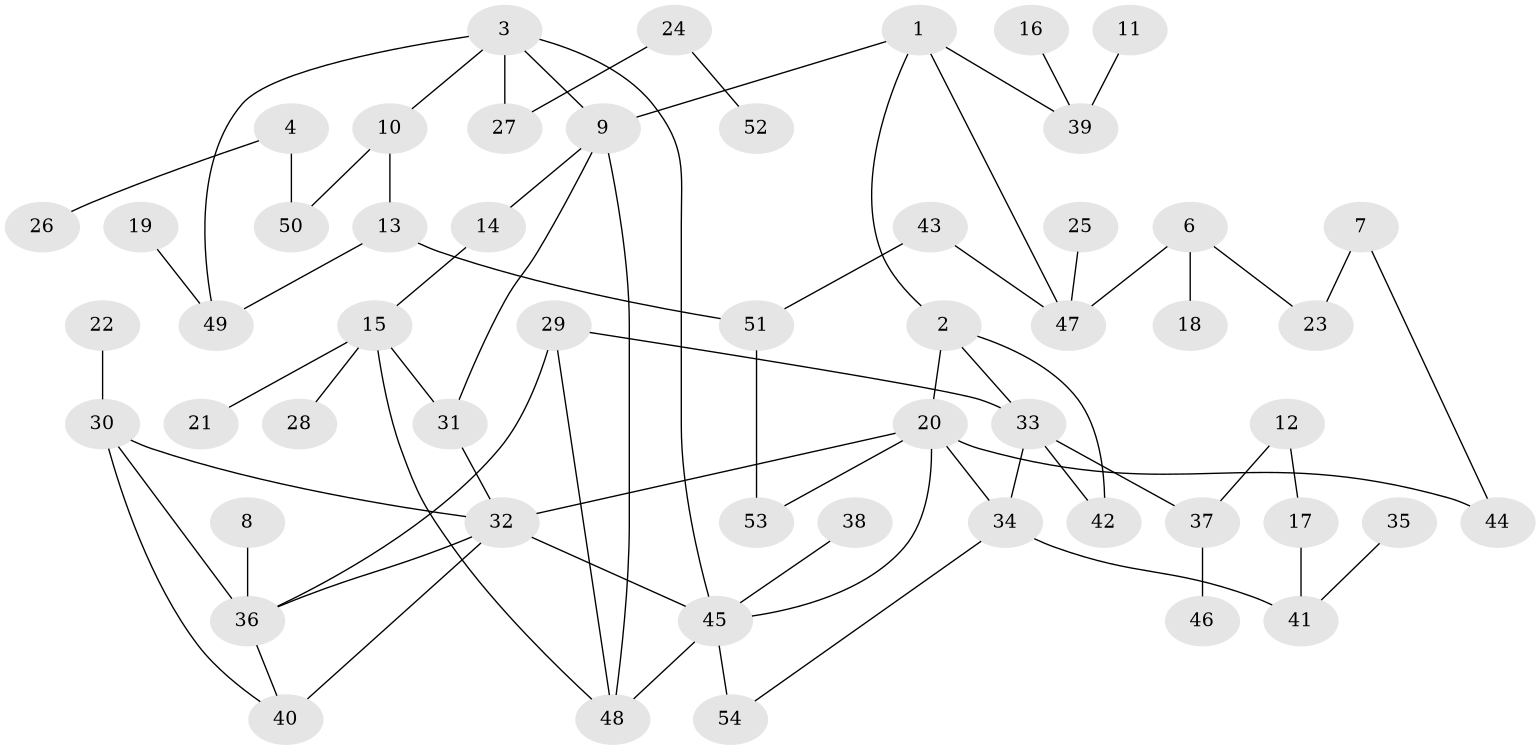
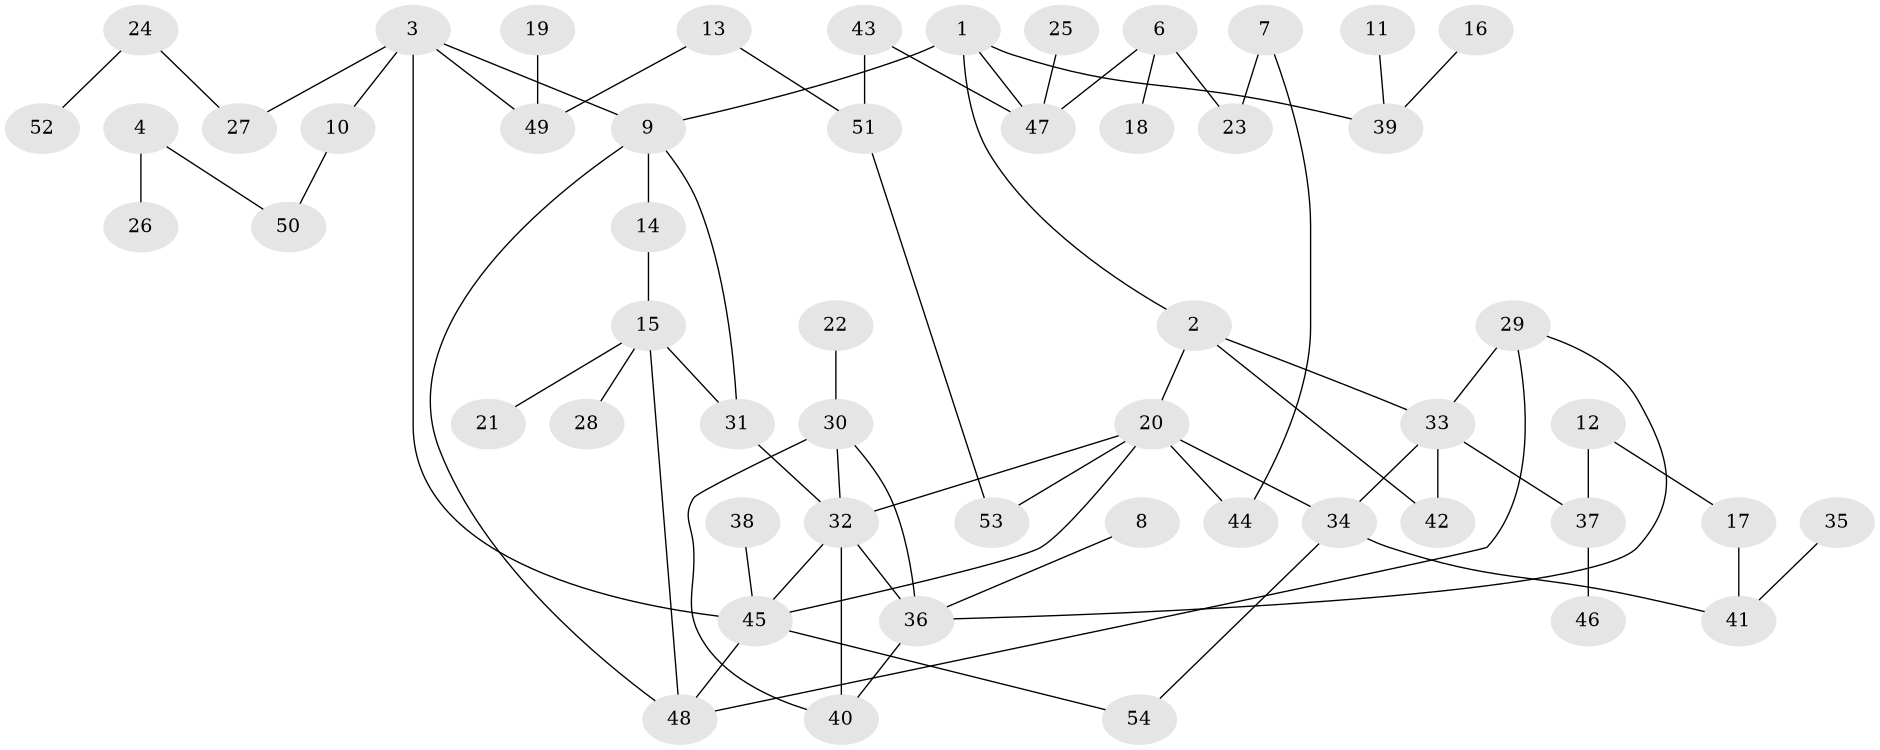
edge "10" -- "13": removed
